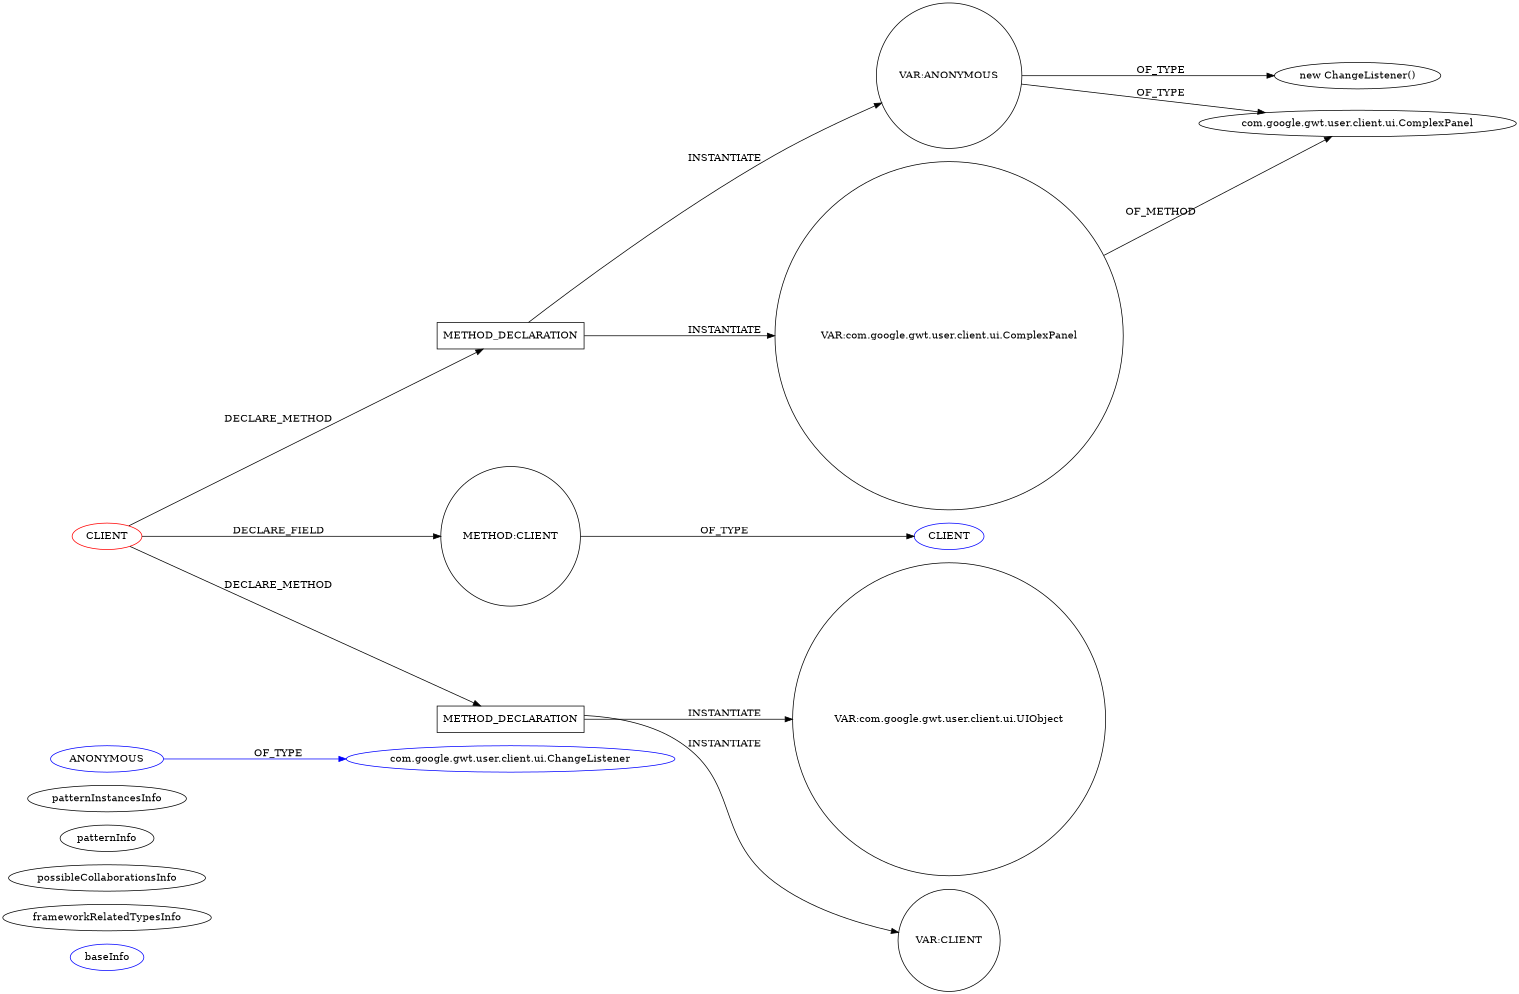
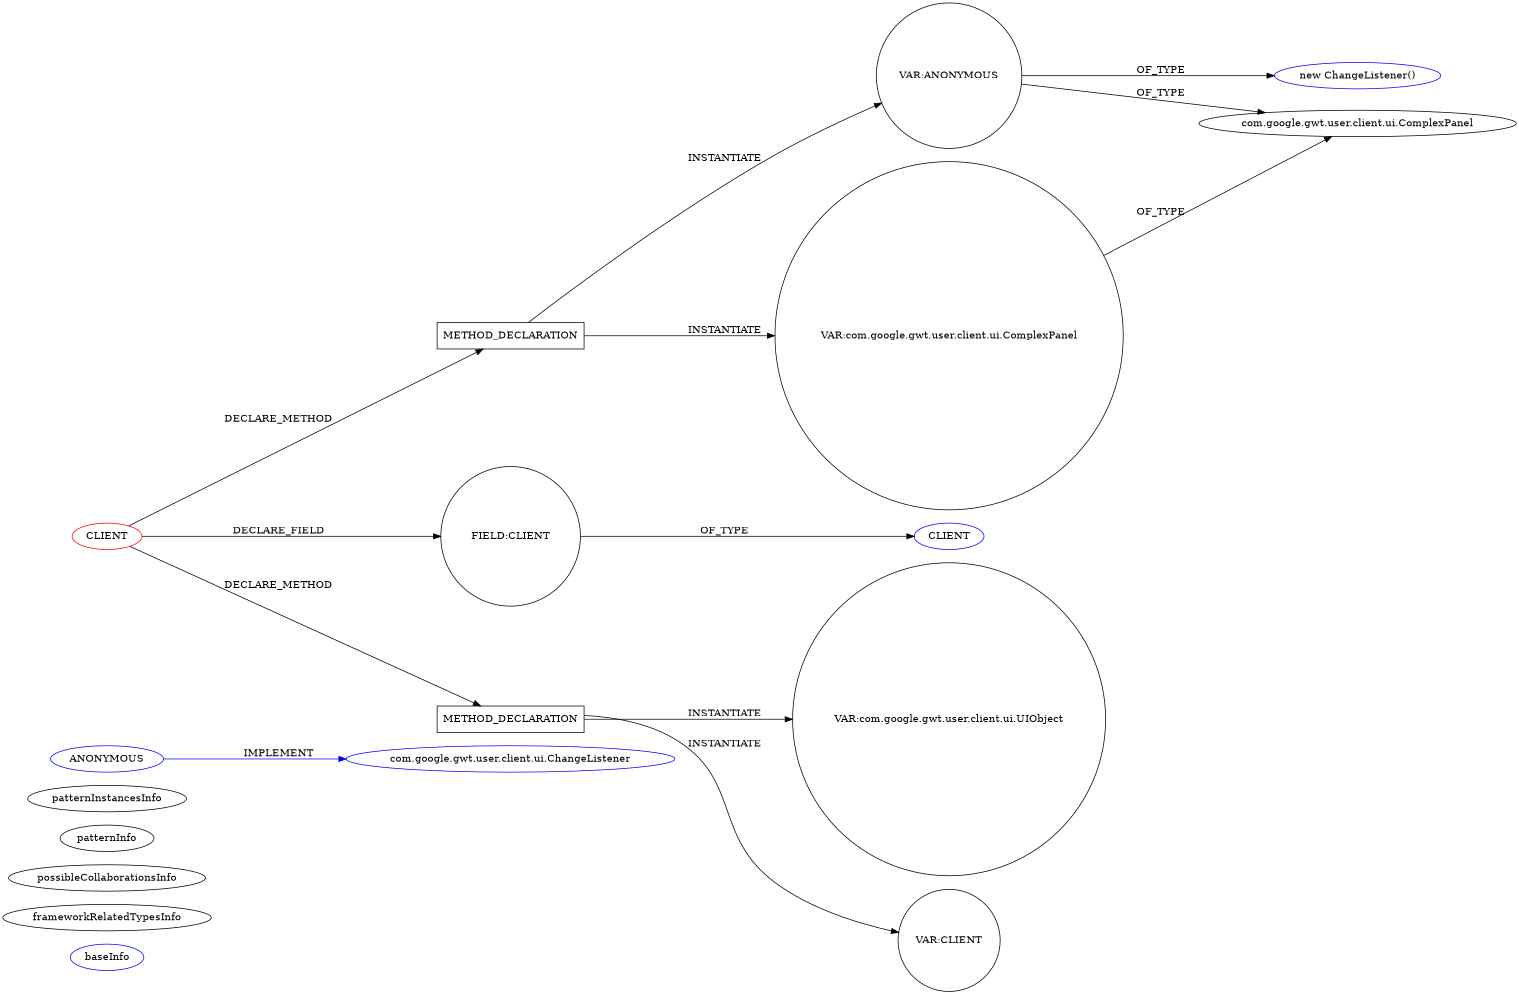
node "new ChangeListener()": color black -> blue
edge "VAR:com.google.gwt.user.client.ui.ComplexPanel" -> "com.google.gwt.user.client.ui.ComplexPanel": label "OF_METHOD" -> "OF_TYPE"
node "METHOD:CLIENT": label "METHOD:CLIENT" -> "FIELD:CLIENT"
edge "ANONYMOUS" -> "com.google.gwt.user.client.ui.ChangeListener": label "OF_TYPE" -> "IMPLEMENT"
